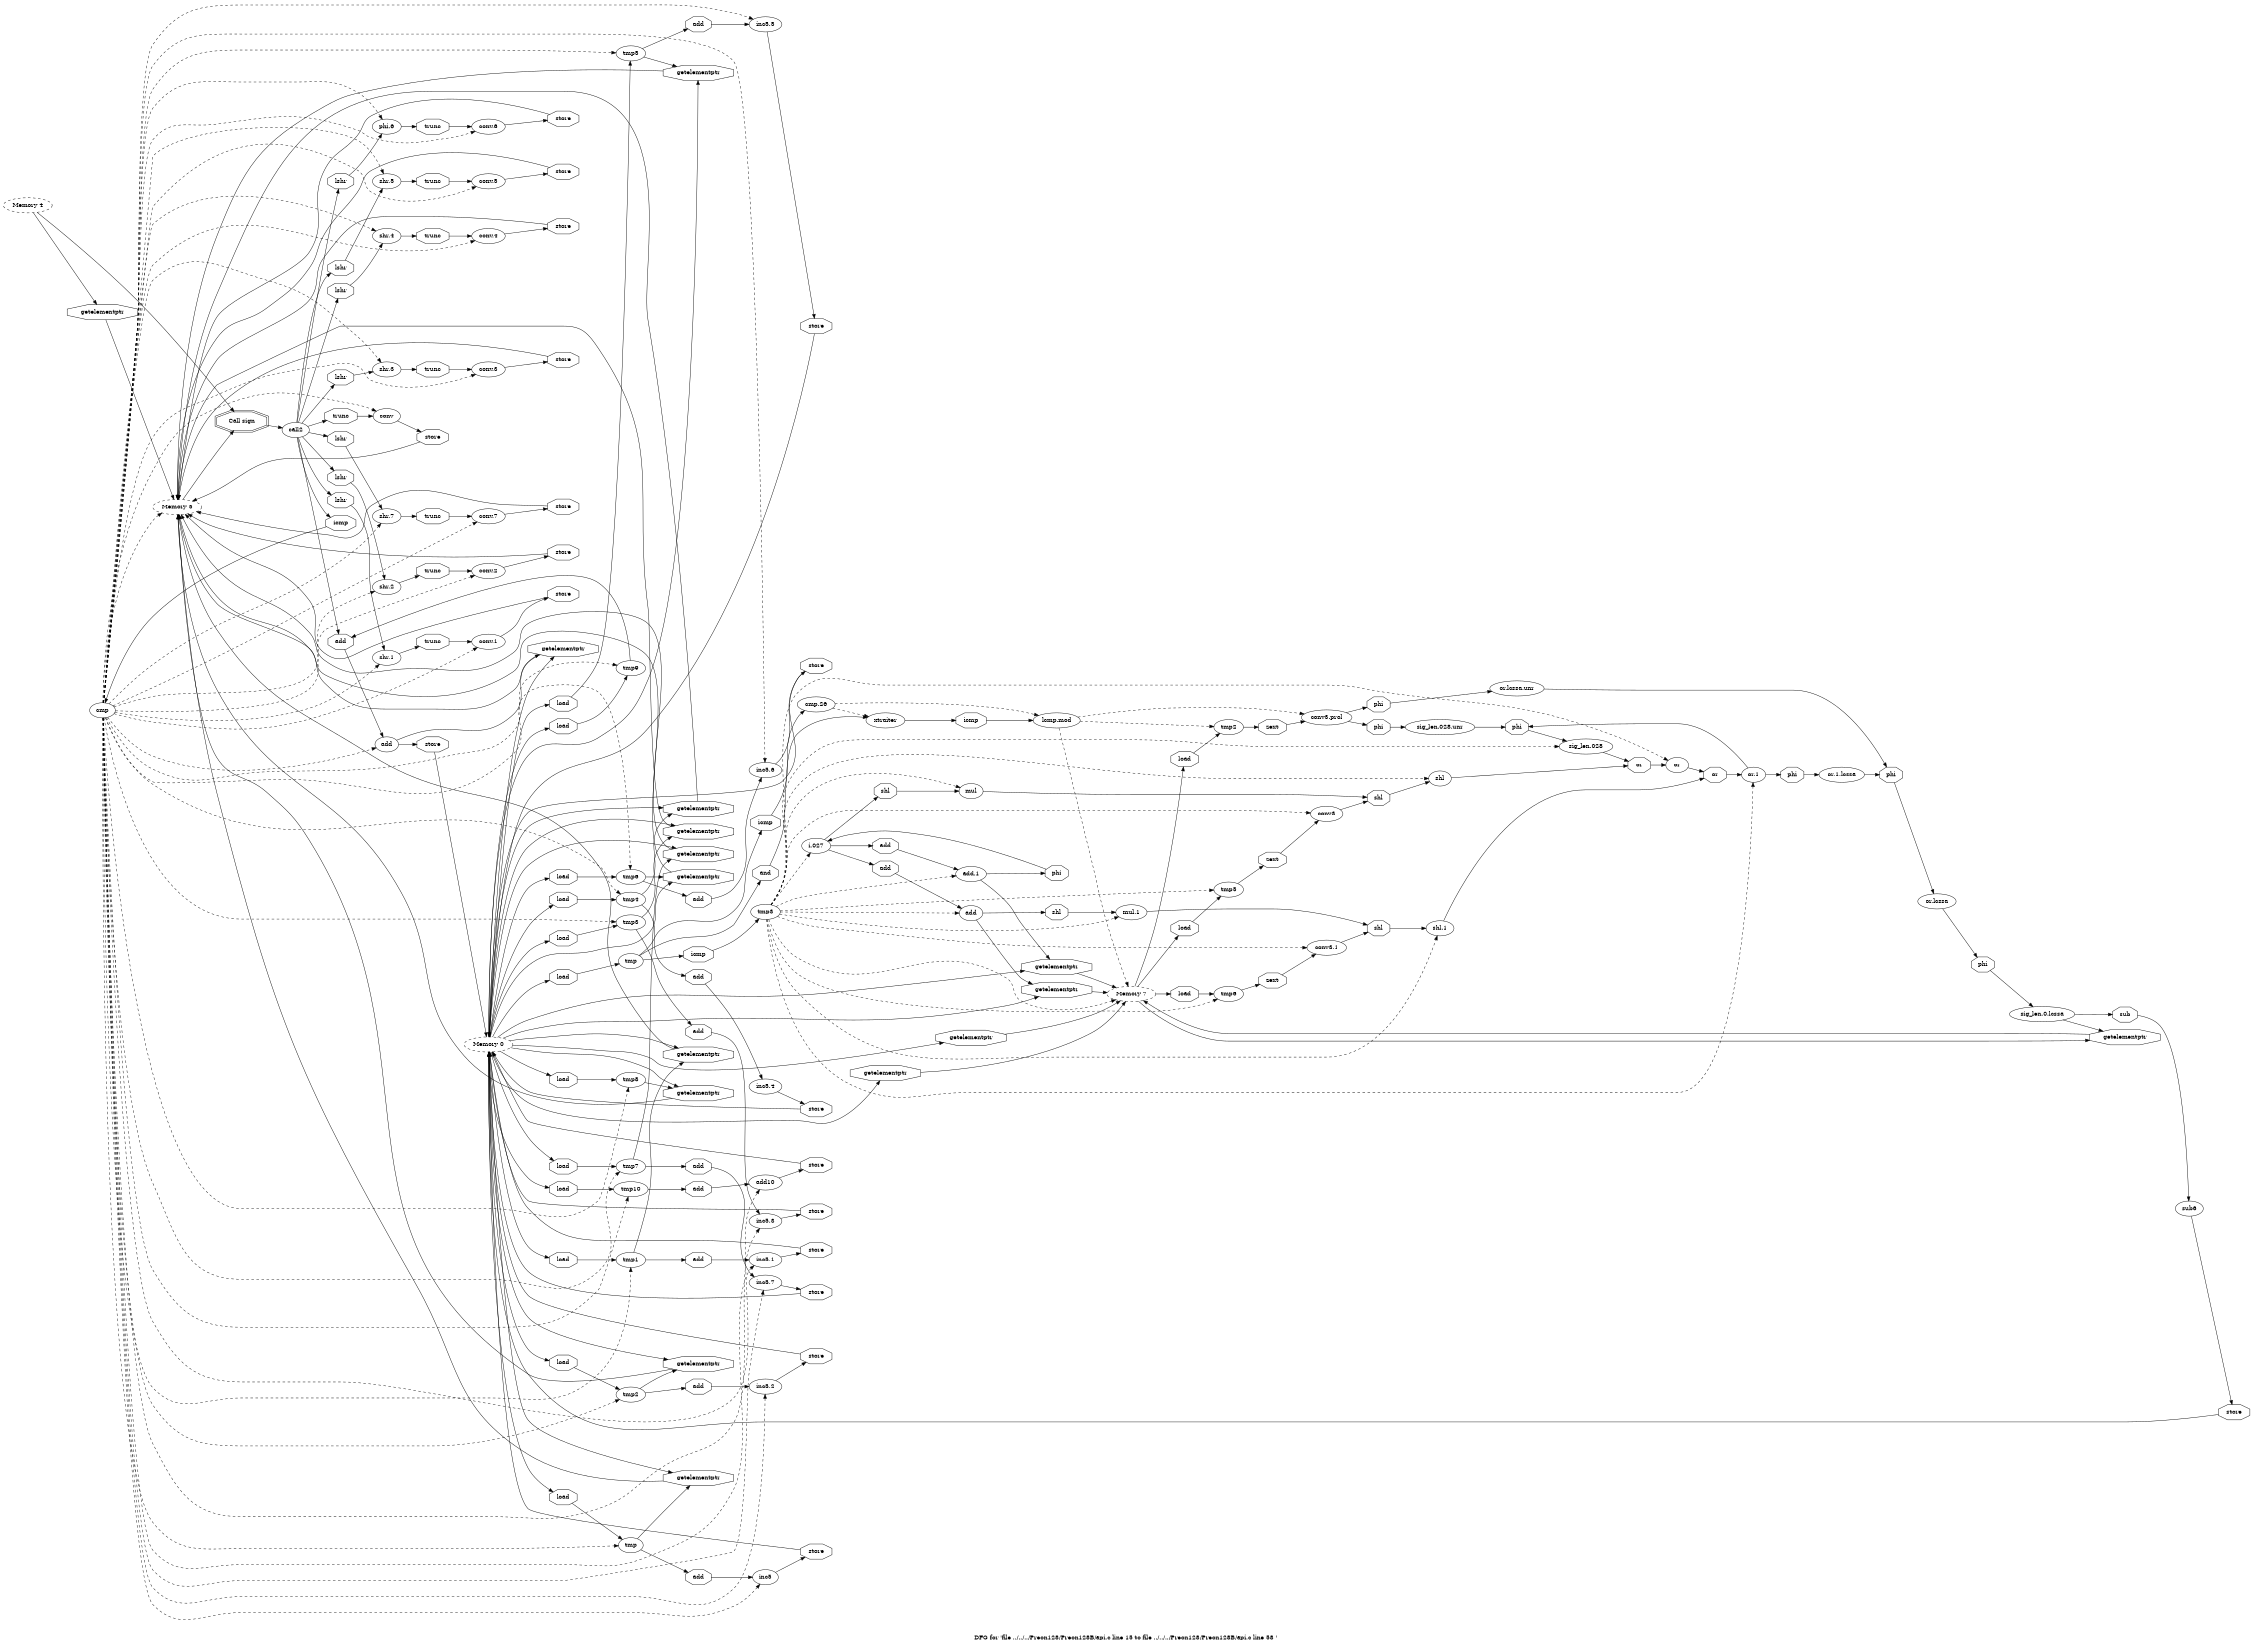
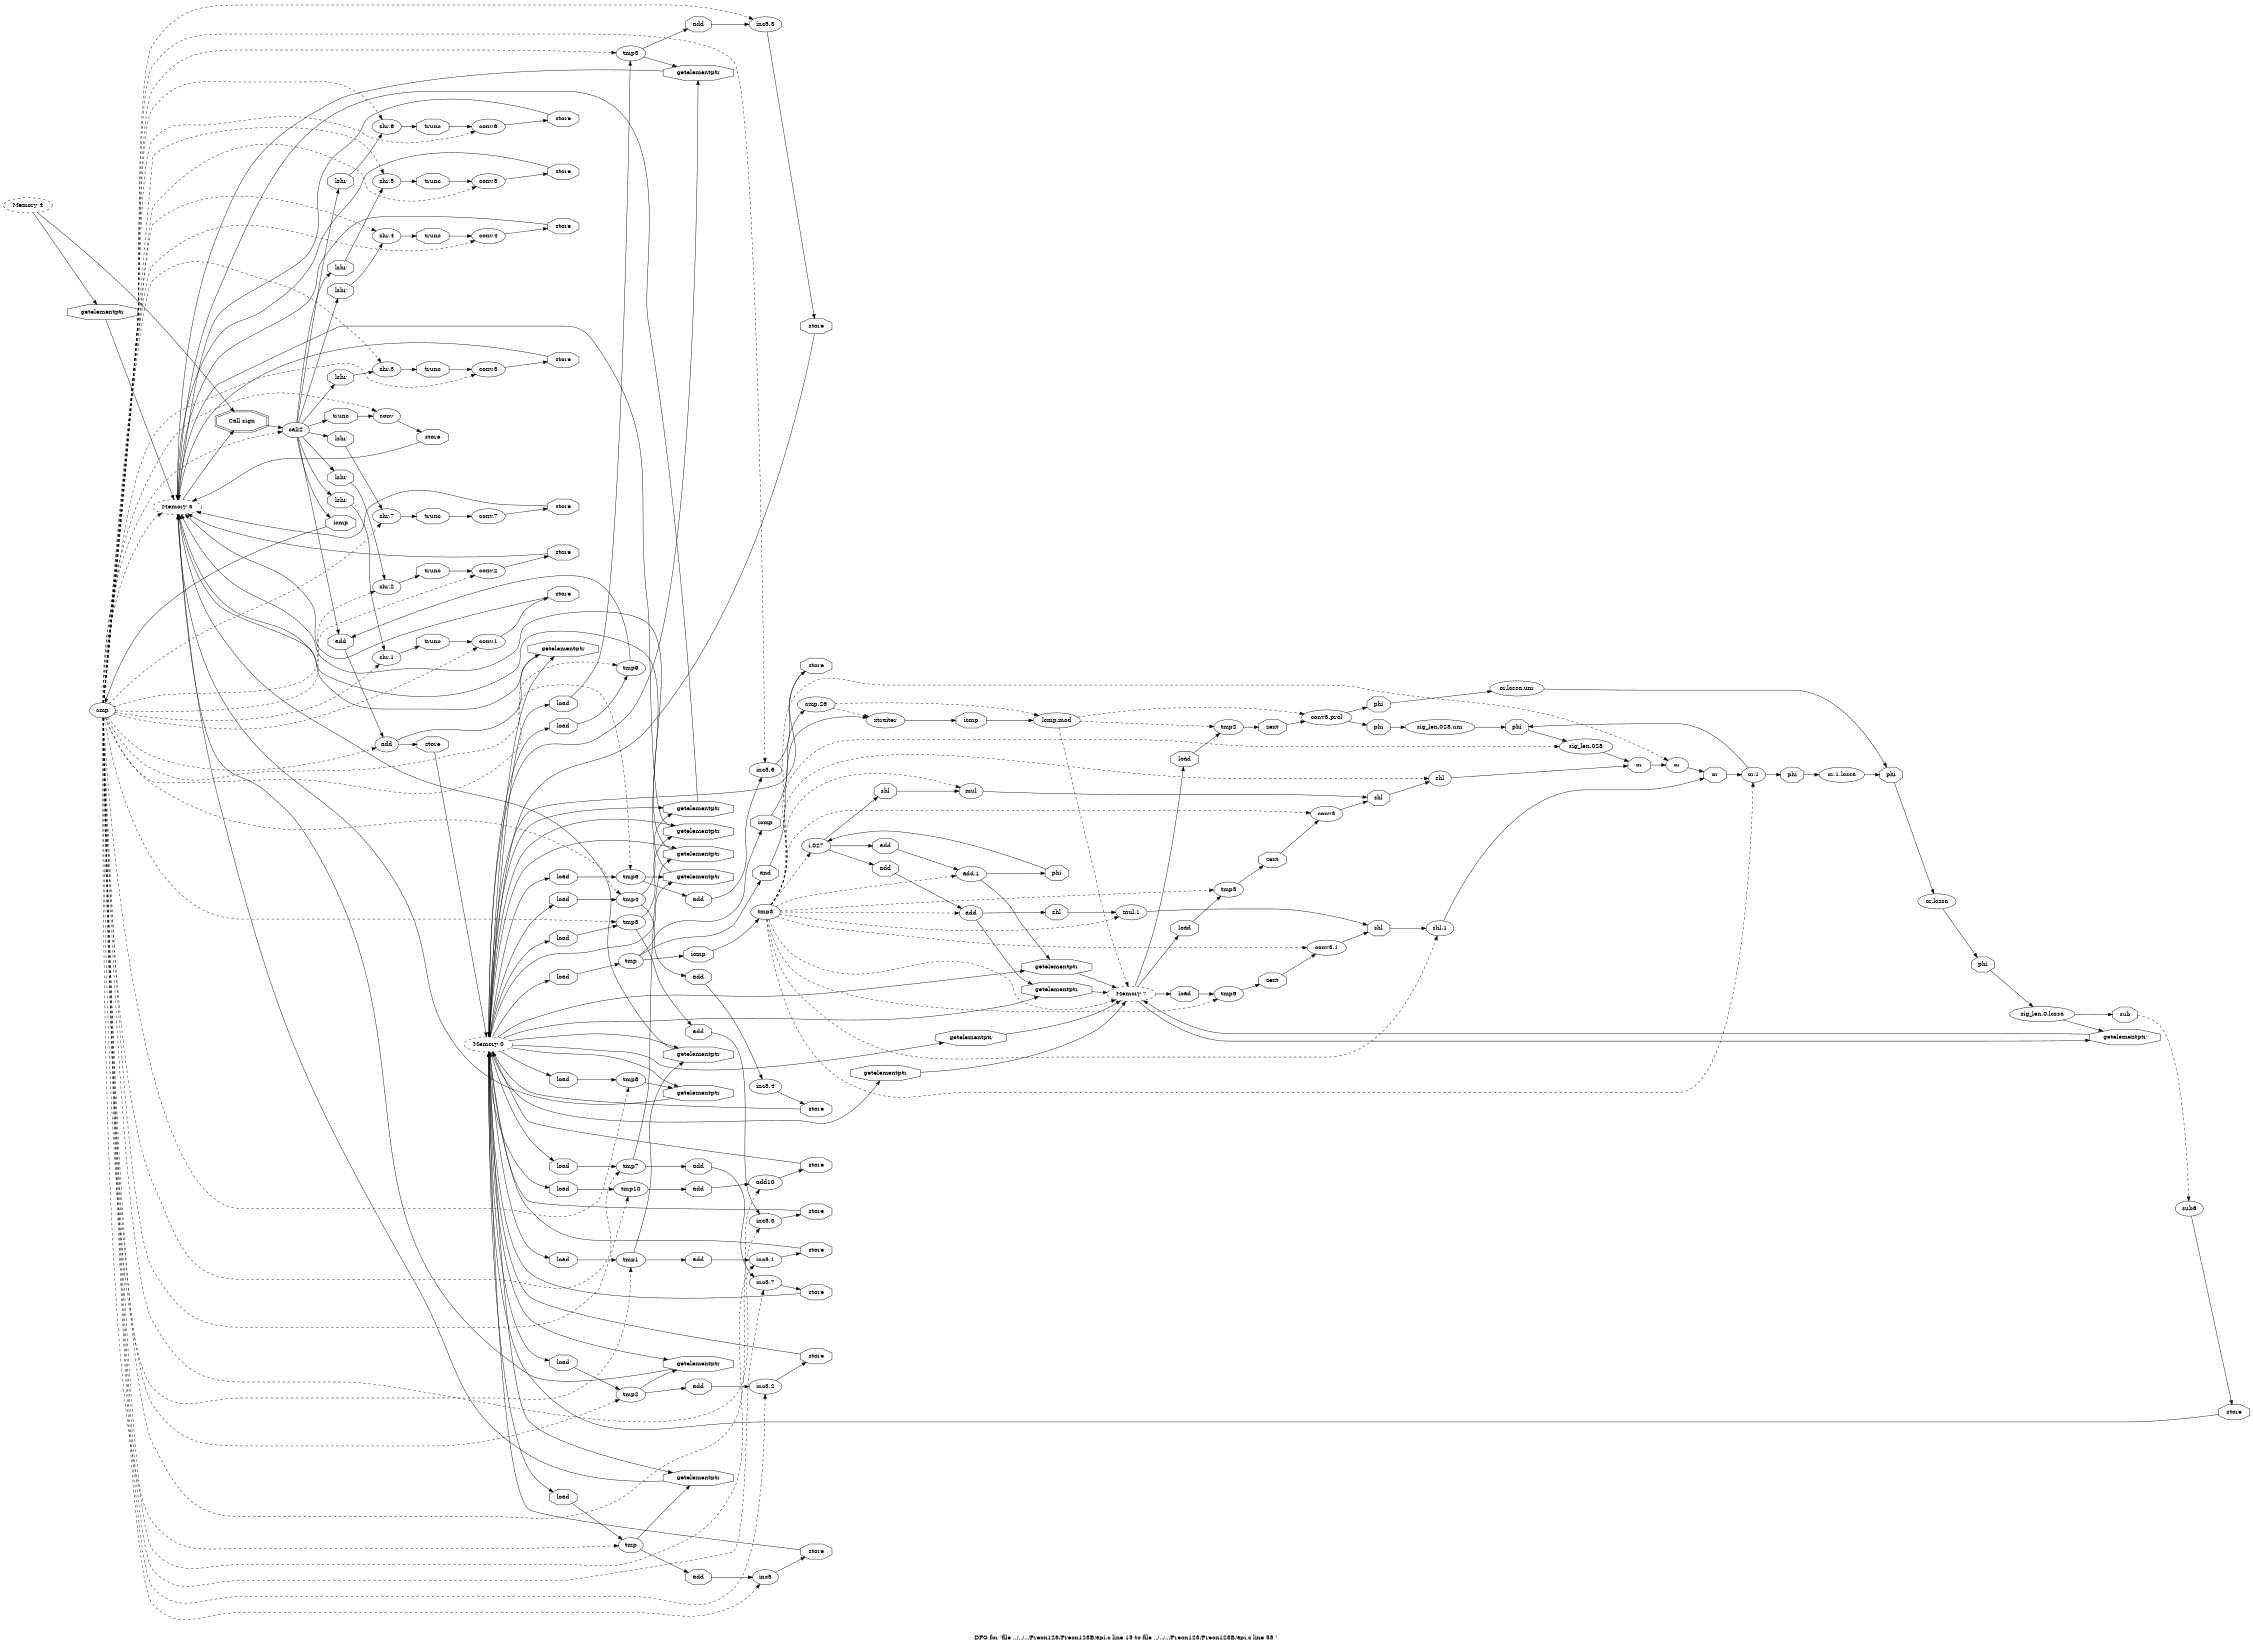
node "phi.6": label "phi.6" -> "shr.6"
edge "cmp" -> "conv.7": now "cmp" -> "call2"
edge "sub" -> "sub6": style solid -> dashed
